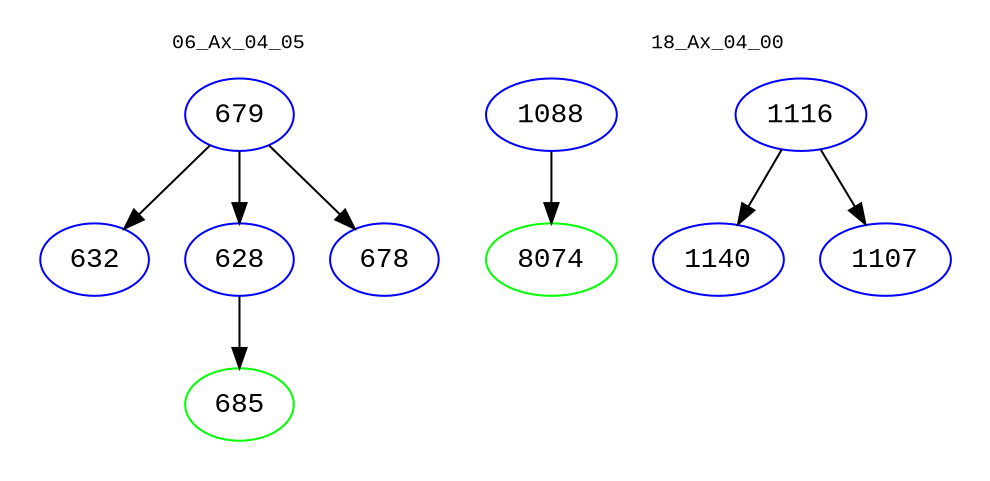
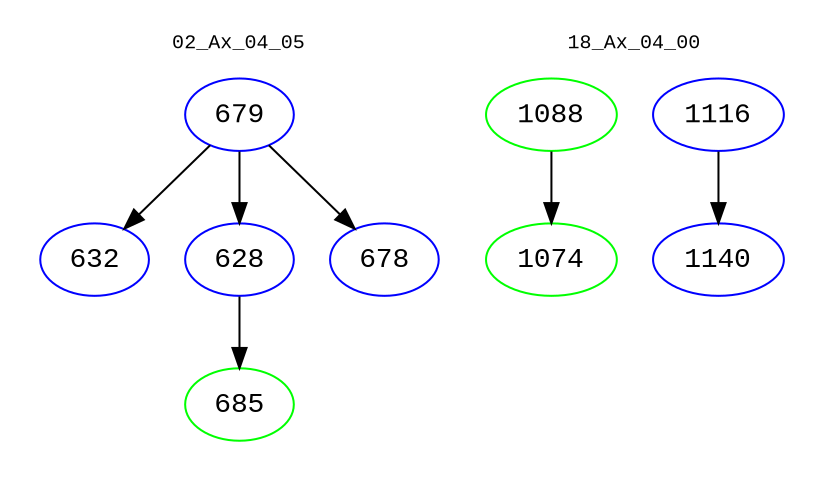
cluster "06_Ax_04_05": label "06_Ax_04_05" -> "02_Ax_04_05"
node "1088": color blue -> green
node "8074": label "8074" -> "1074"
node "1107": removed
